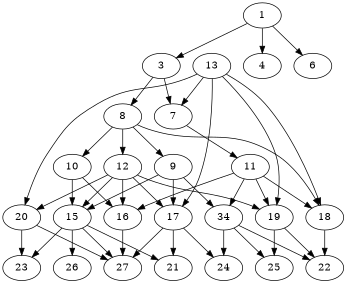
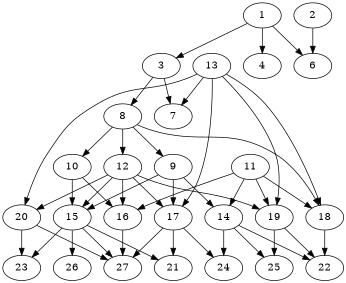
node "2": added
edge "7" -> "11": removed
node "34": label "34" -> "14"
